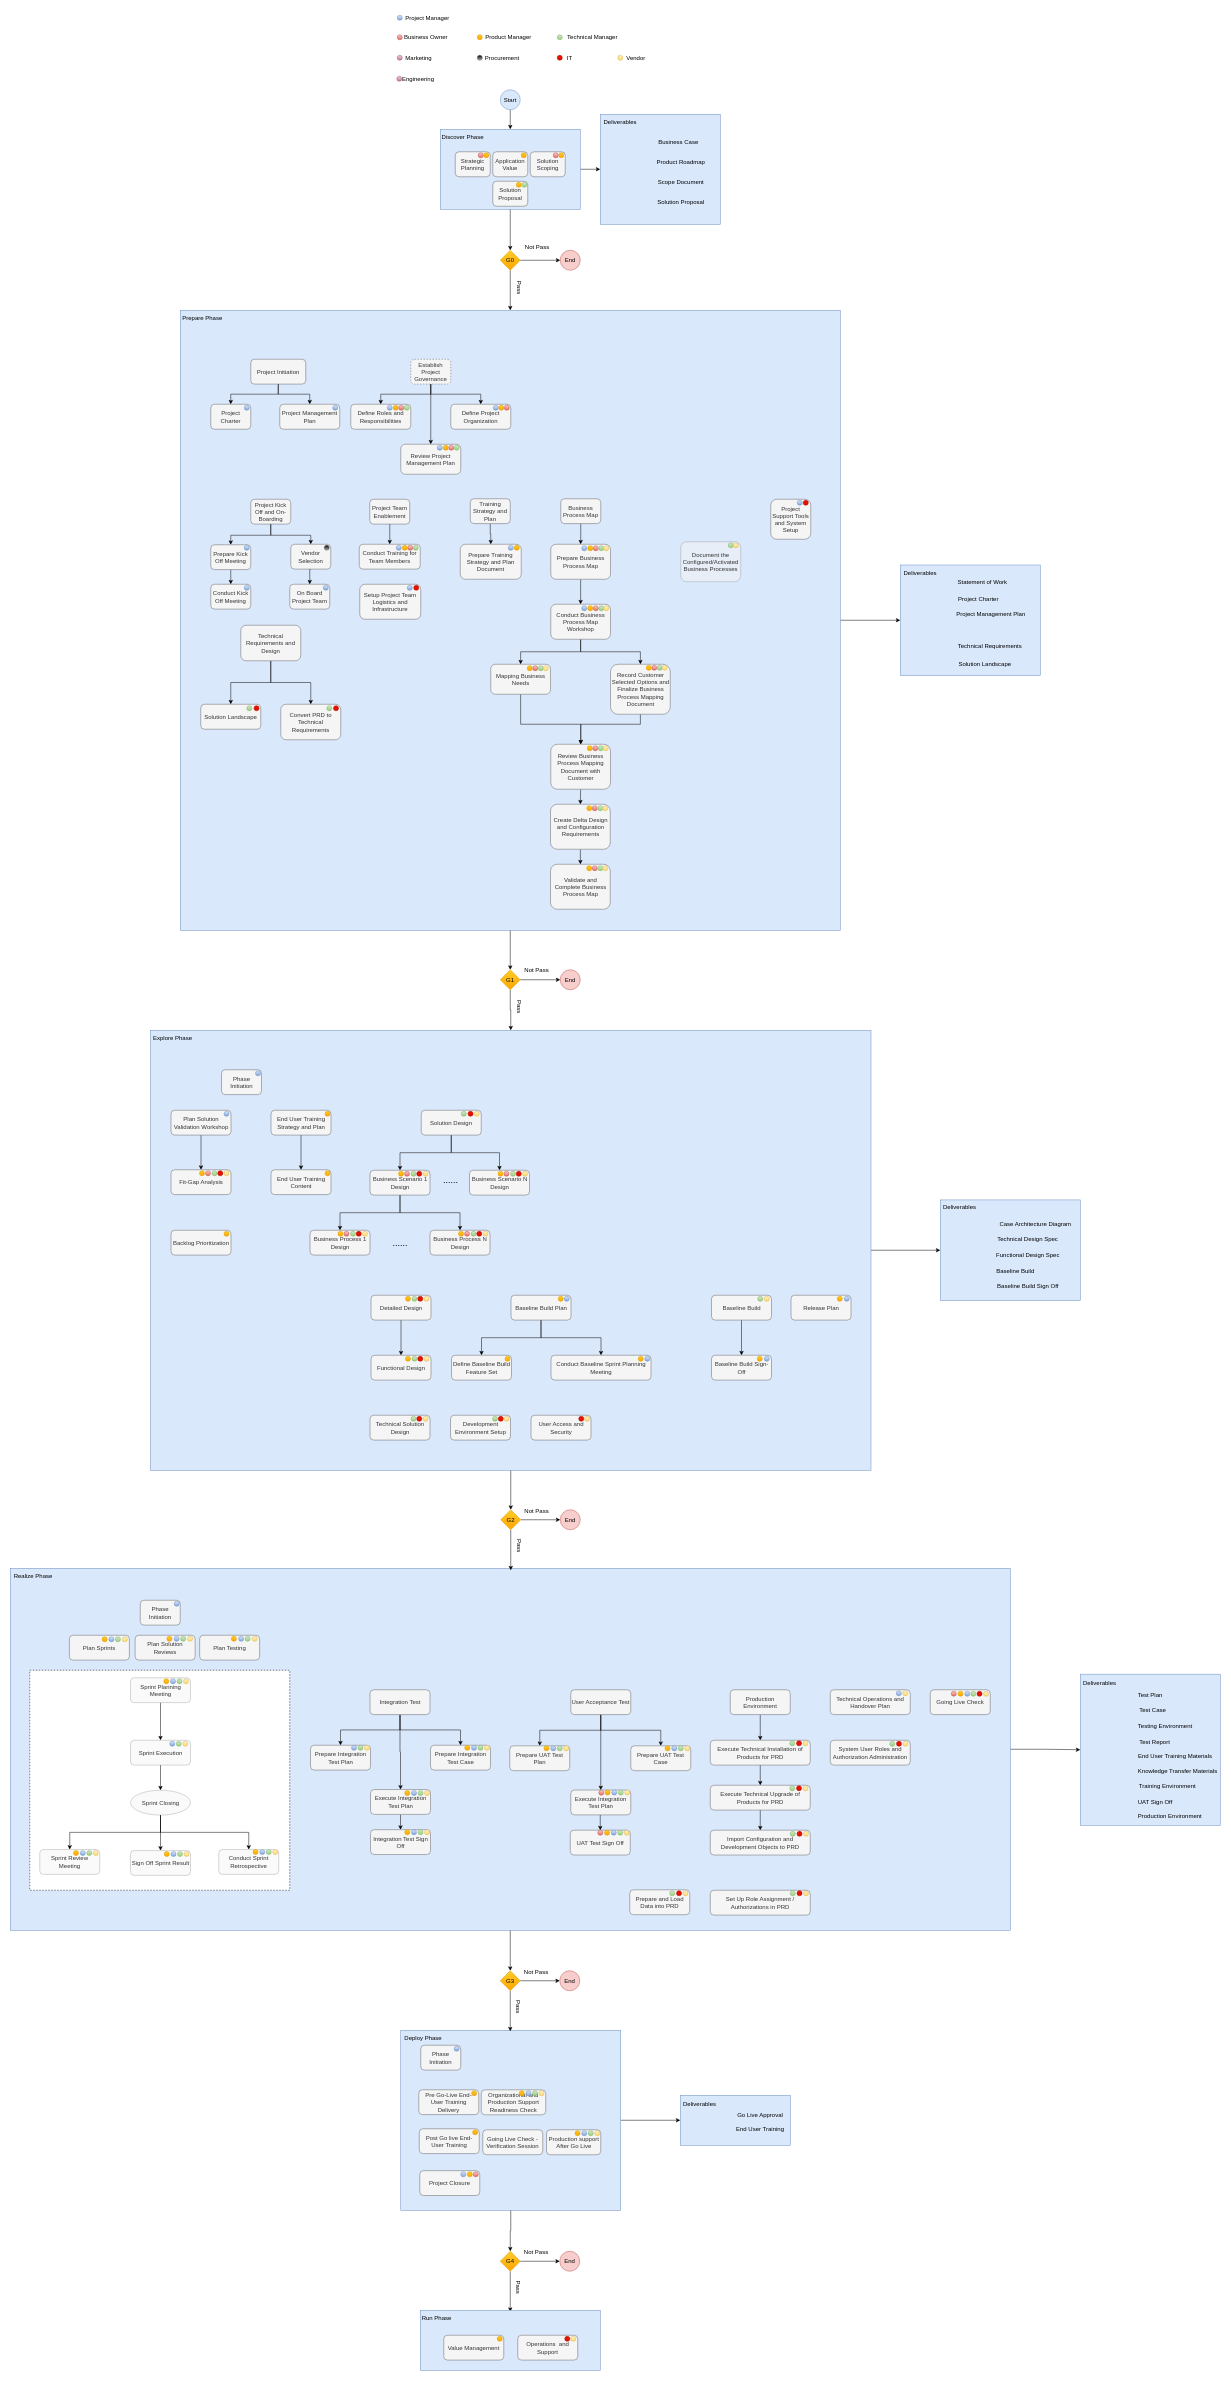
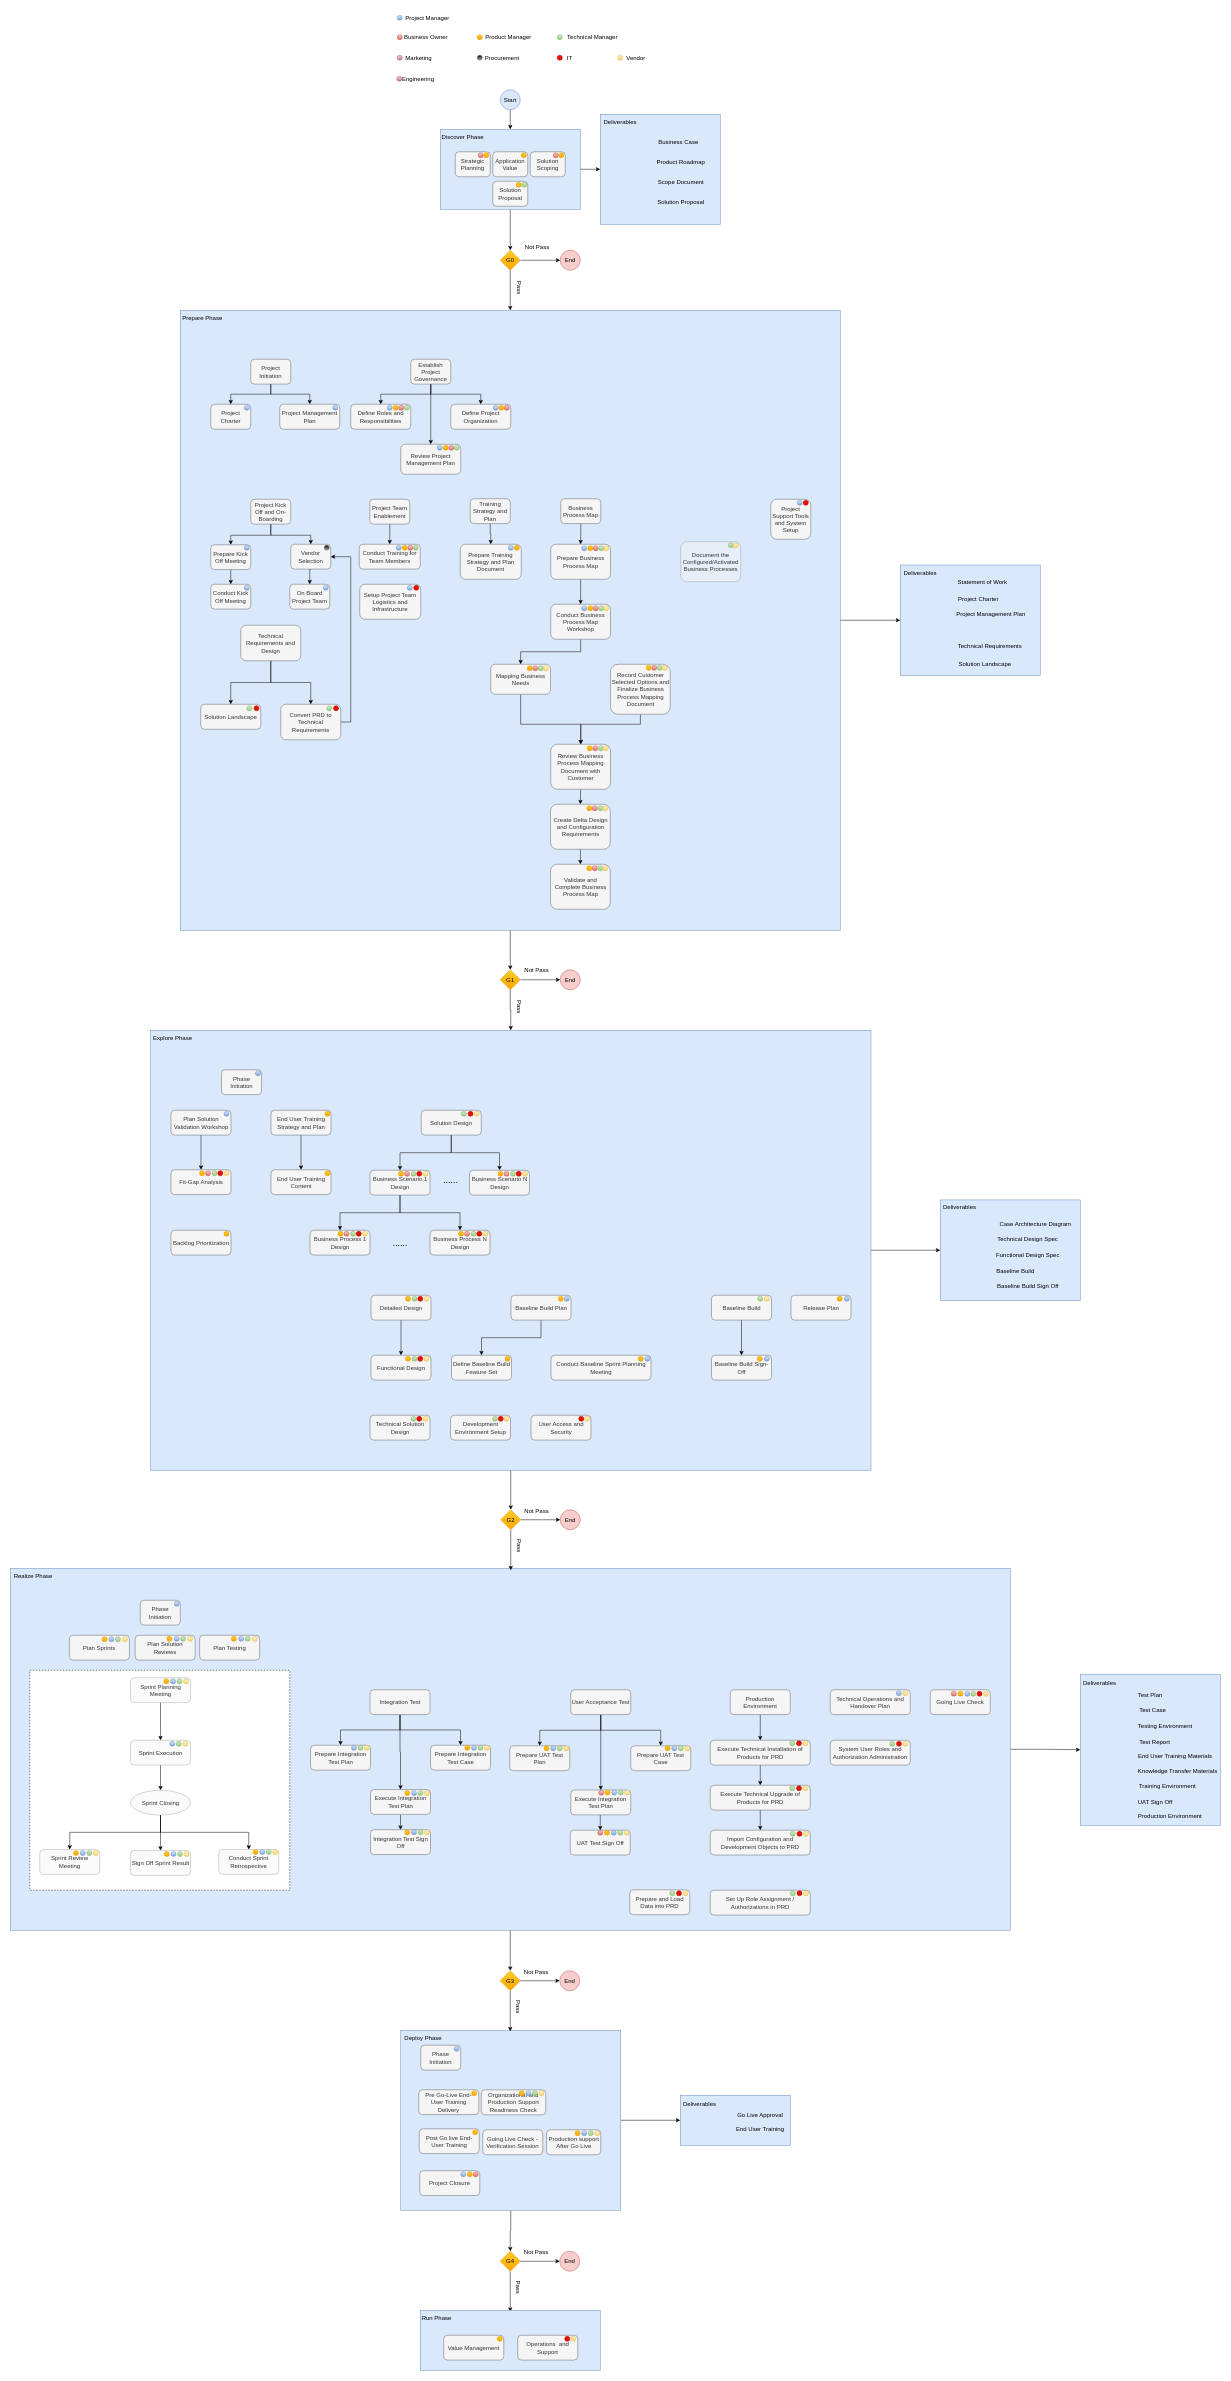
node "Project Initiation": size 55x25 -> 40x25
node "Establish Project Governance": style dashed -> solid
edge "Convert PRD to Technical Requirements" -> "Vendor Selection": added
edge "Conduct Business Process Map Workshop" -> "Record Customer Selected Options and Finalize Business Process Mapping Document": removed
edge "Baseline Build Plan" -> "Conduct Baseline Sprint Planning Meeting": removed
